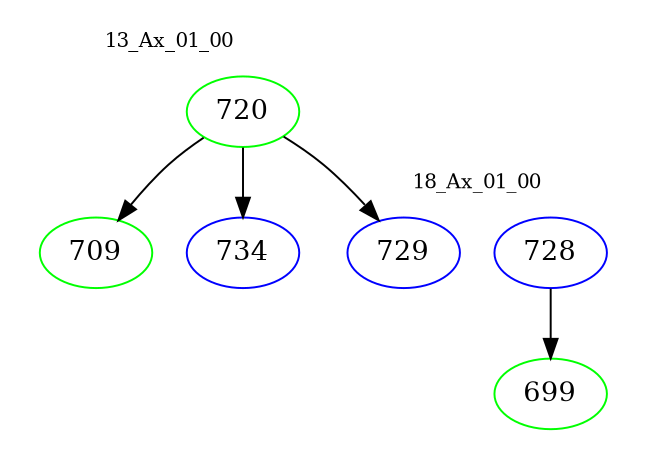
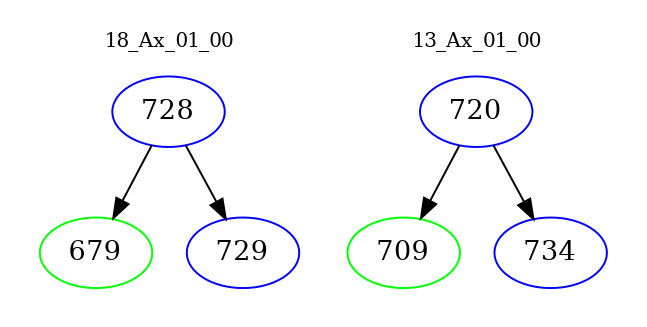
node "720": color green -> blue
edge "720" -> "729": now "728" -> "729"
node "699": label "699" -> "679"
